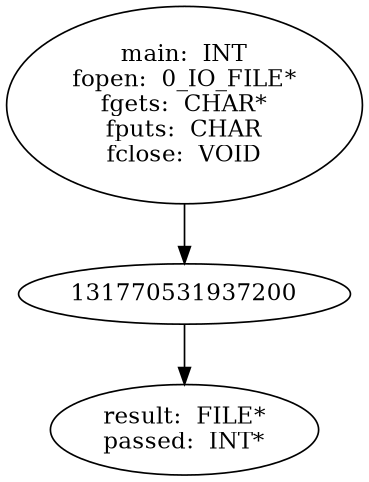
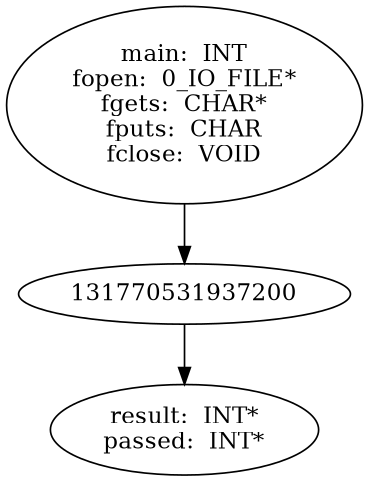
node "result:  FILE* passed:  INT*": label "result:  FILE* passed:  INT*" -> "result:  INT* passed:  INT*"
